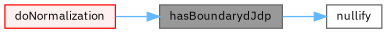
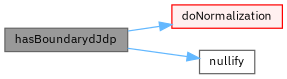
edge "doNormalization" -> "hasBoundarydJdp": reversed
